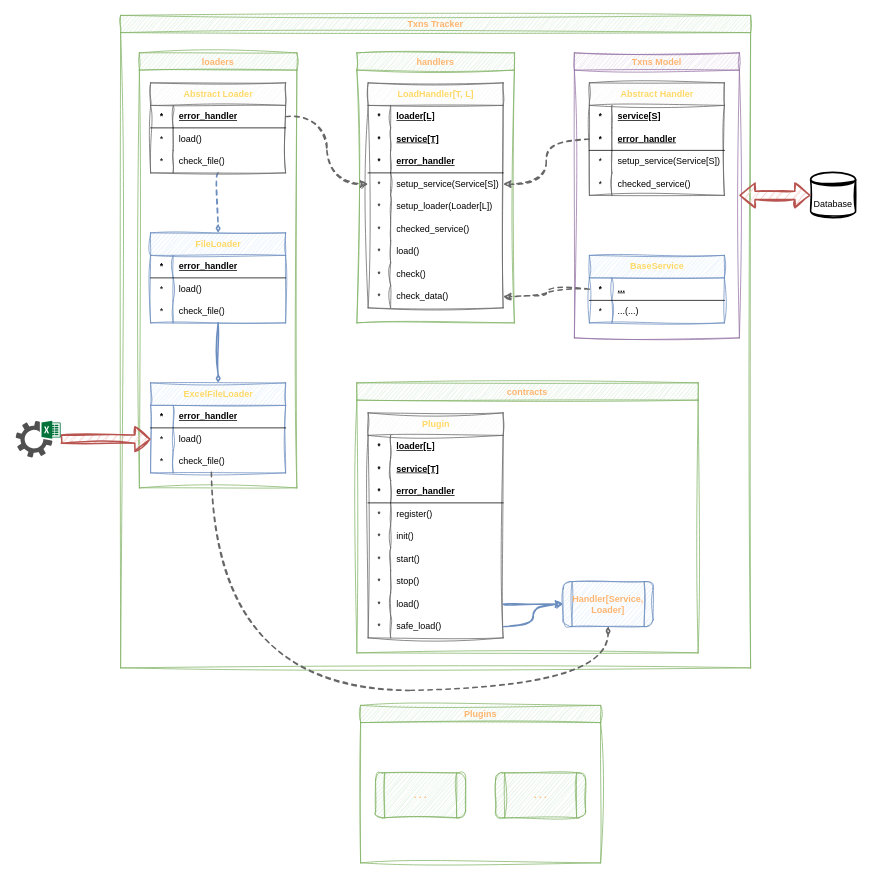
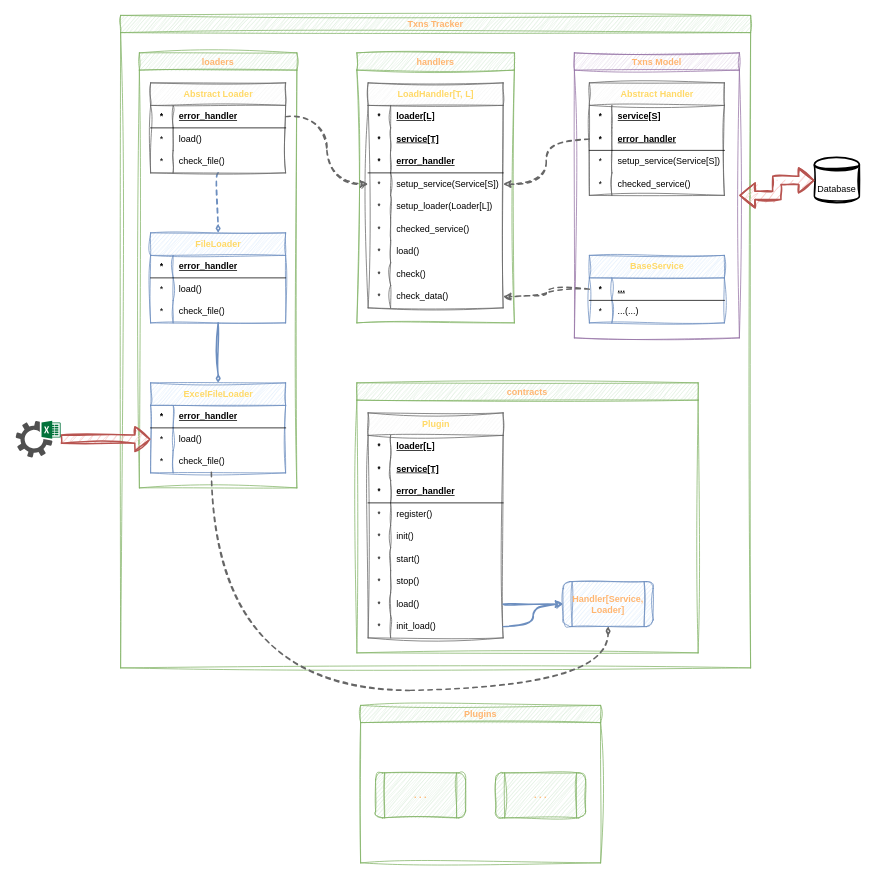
node "Database": moved (833, 195) -> (837, 180)
node "safe_load()": label "safe_load()" -> "init_load()"
